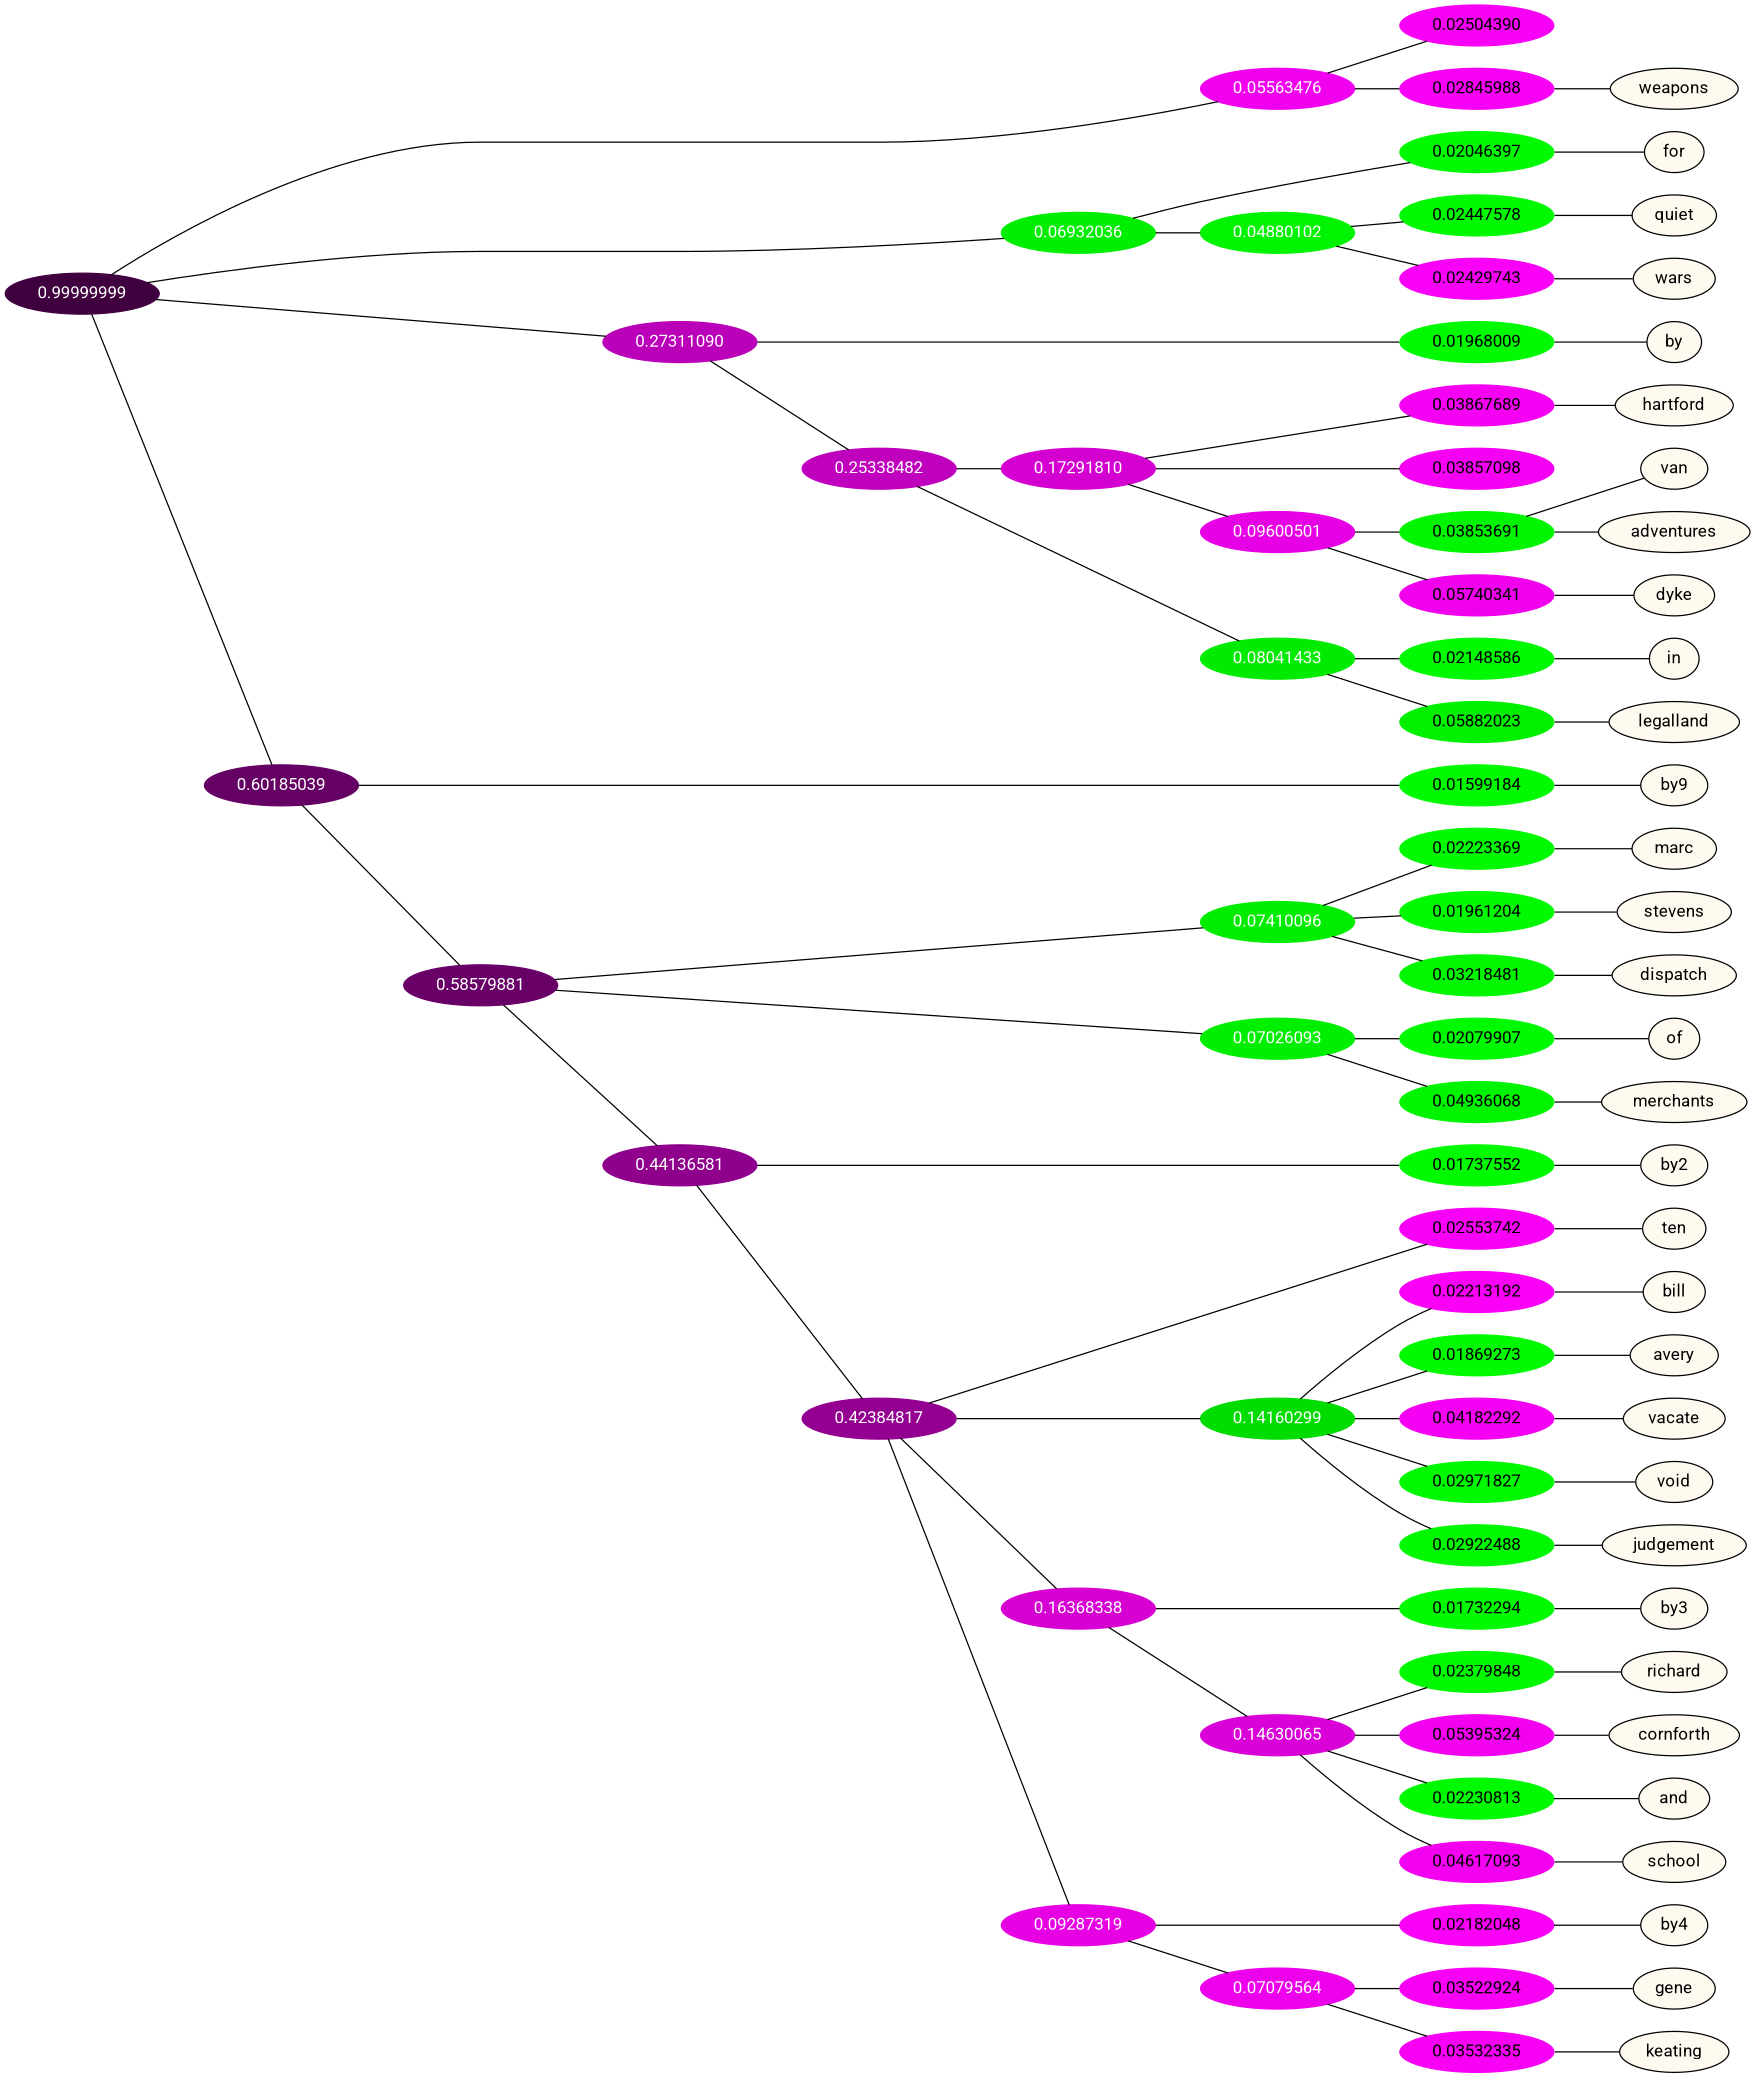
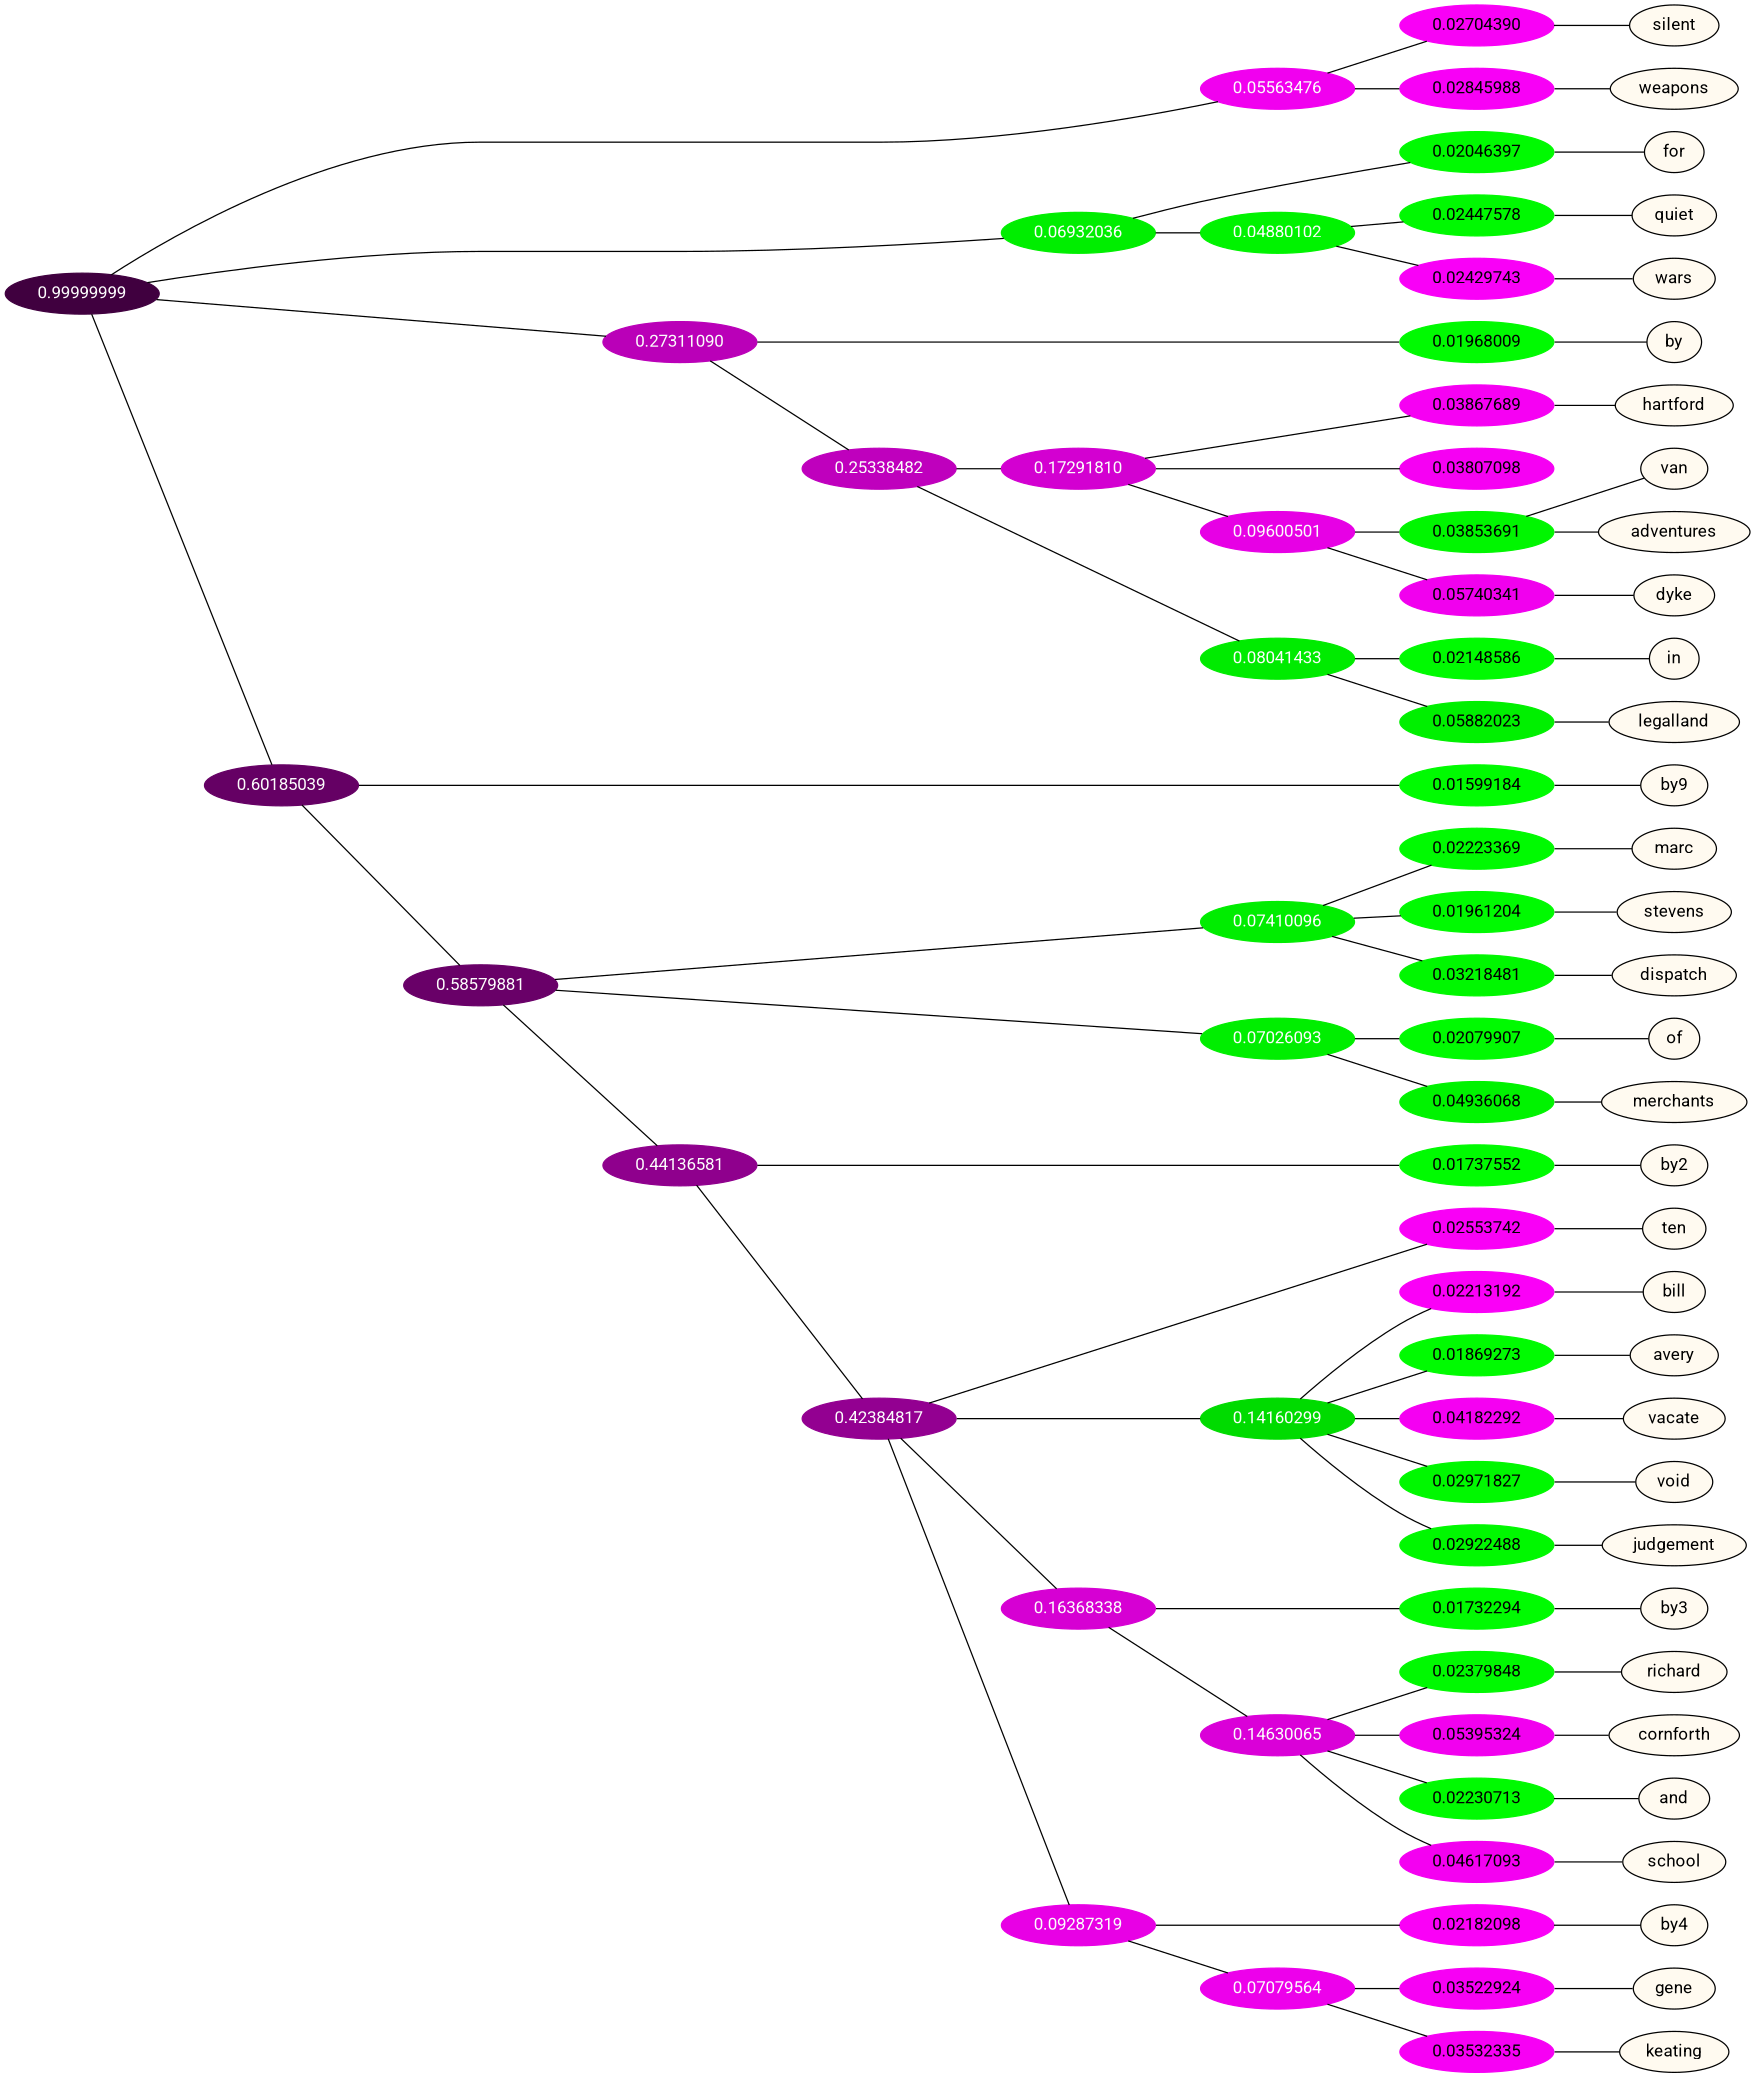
node "0.02504390": label "0.02504390" -> "0.02704390"
node "silent": added
node "0.03857098": label "0.03857098" -> "0.03807098"
node "0.02230813": label "0.02230813" -> "0.02230713"
node "0.02182048": label "0.02182048" -> "0.02182098"
